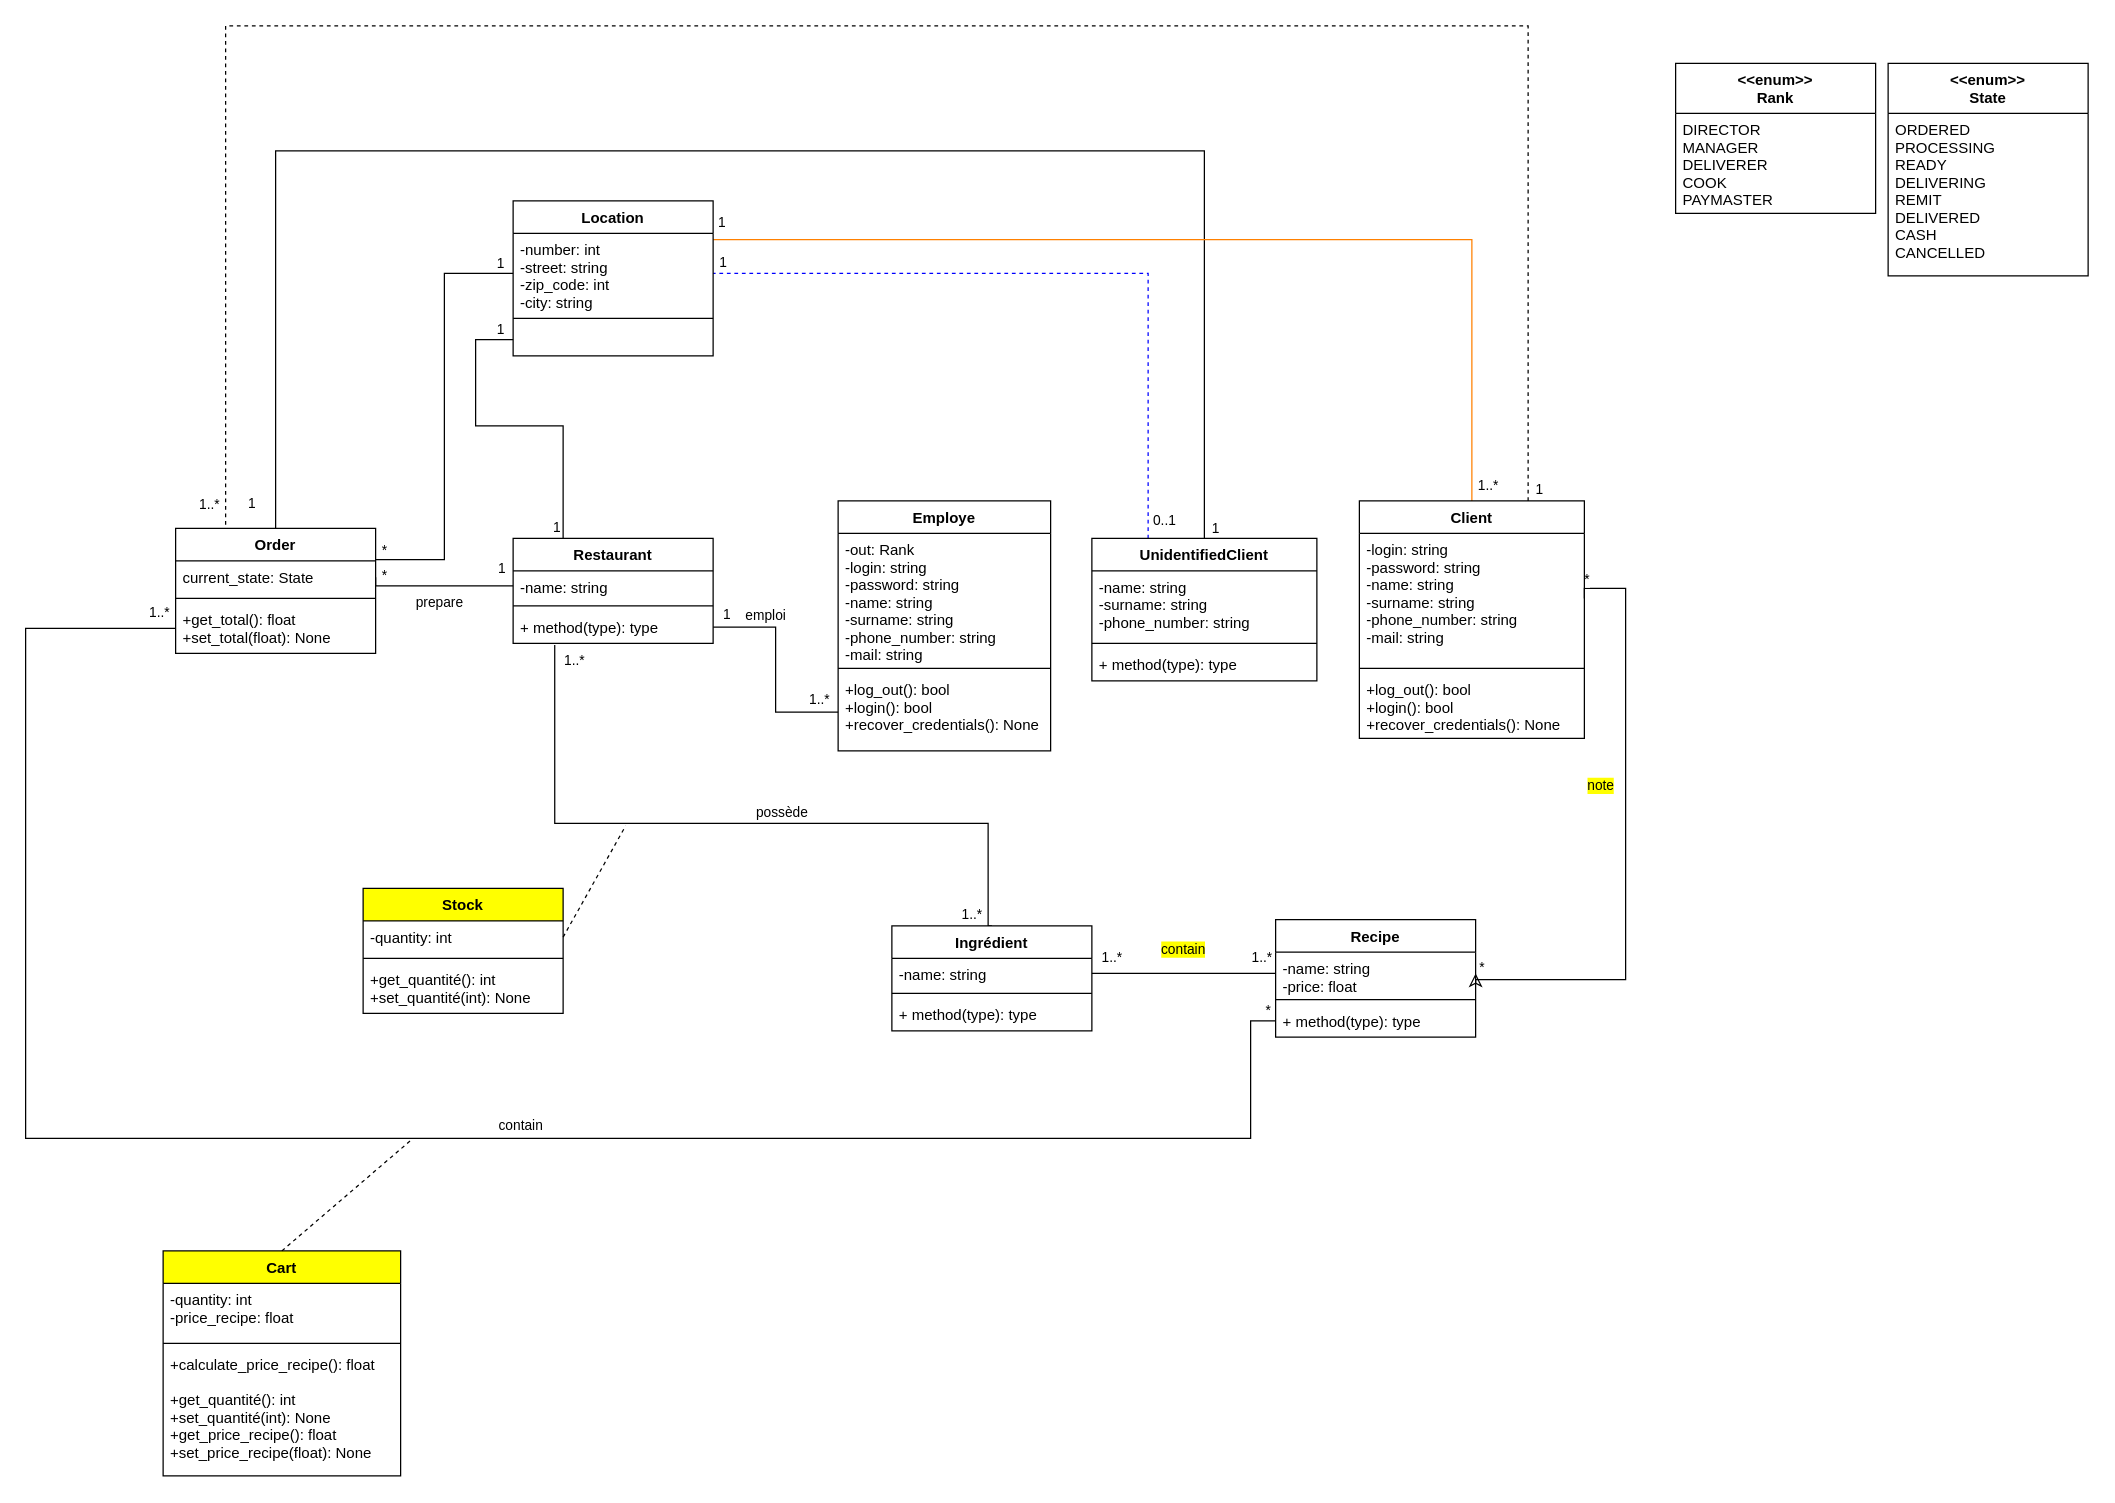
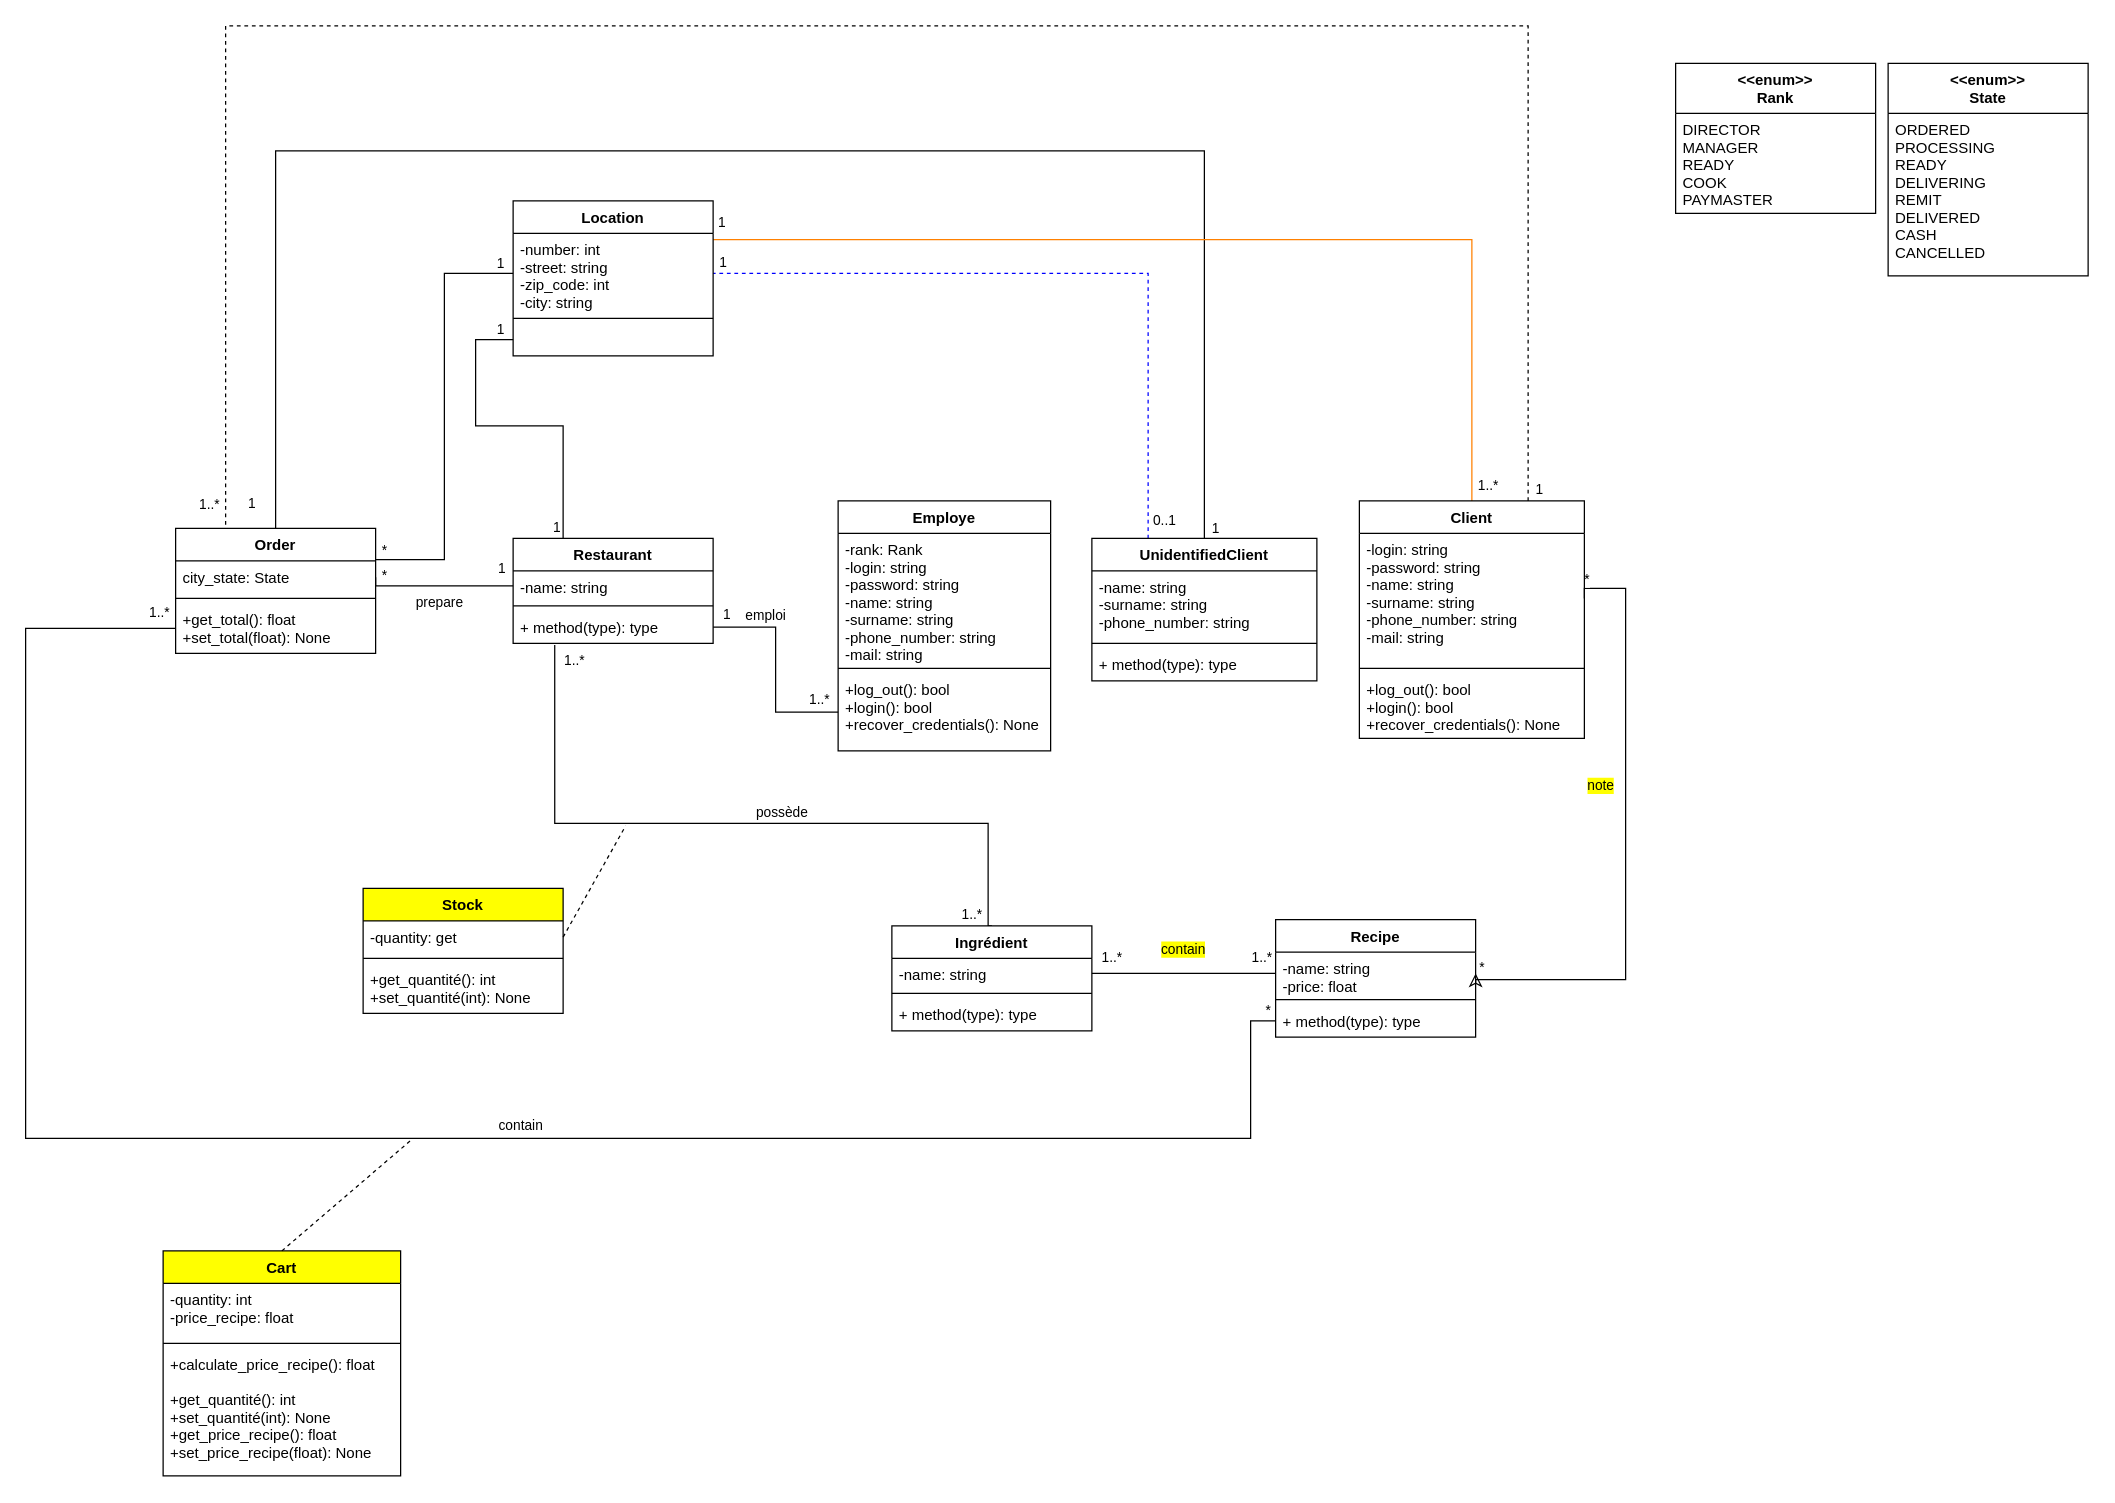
node "DIRECTOR MANAGER DELIVERER COOK PAYMASTER": label "DIRECTOR MANAGER DELIVERER COOK PAYMASTER" -> "DIRECTOR MANAGER READY COOK PAYMASTER"
node "-out: Rank -login: string -password: string -name: string -surname: string -phone_number: string -mail: string": label "-out: Rank -login: string -password: string -name: string -surname: string -phone_number: string -mail: string" -> "-rank: Rank -login: string -password: string -name: string -surname: string -phone_number: string -mail: string"
node "current_state: State": label "current_state: State" -> "city_state: State"
node "-quantity: int": label "-quantity: int" -> "-quantity: get"
